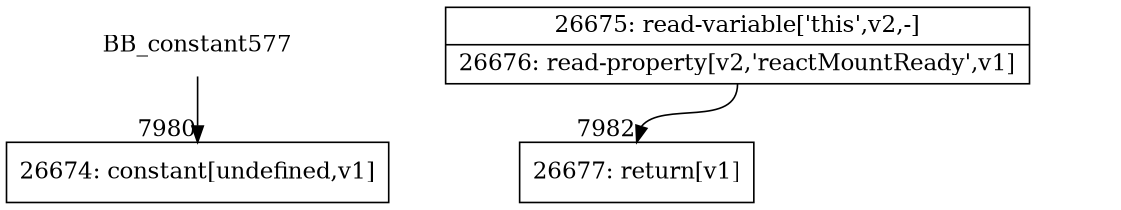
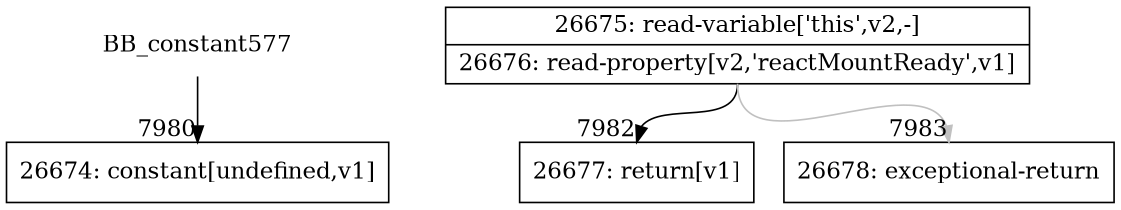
node "26678: exceptional-return": added
